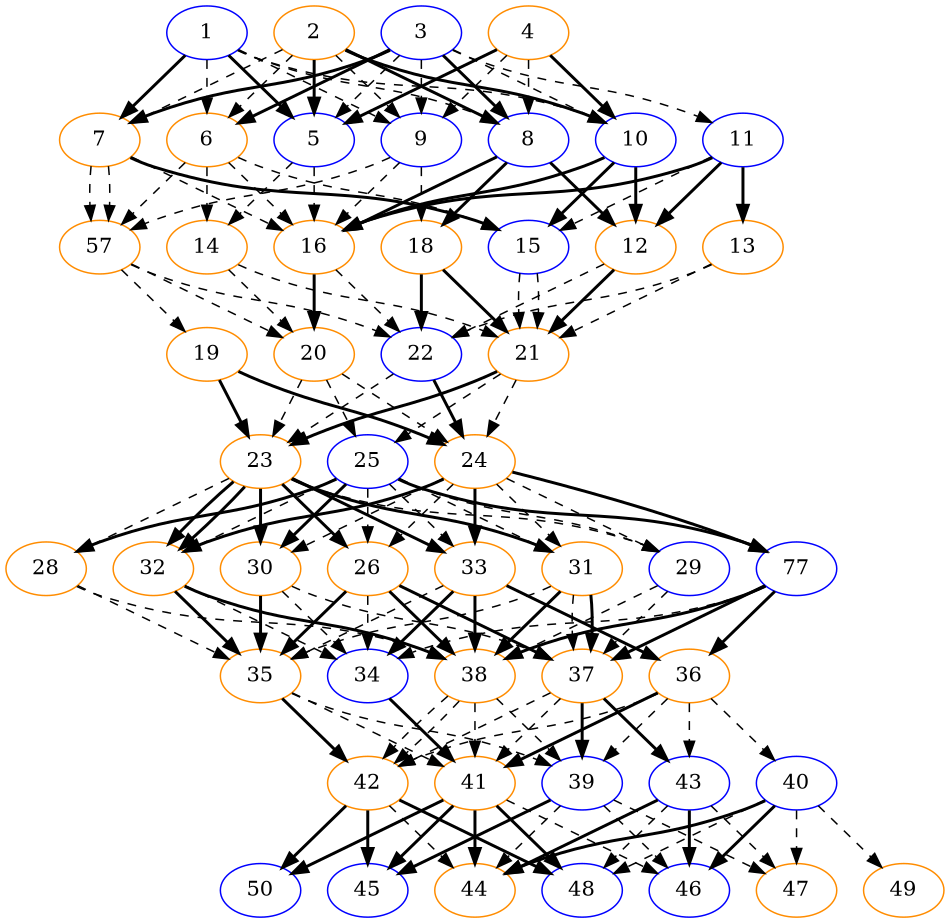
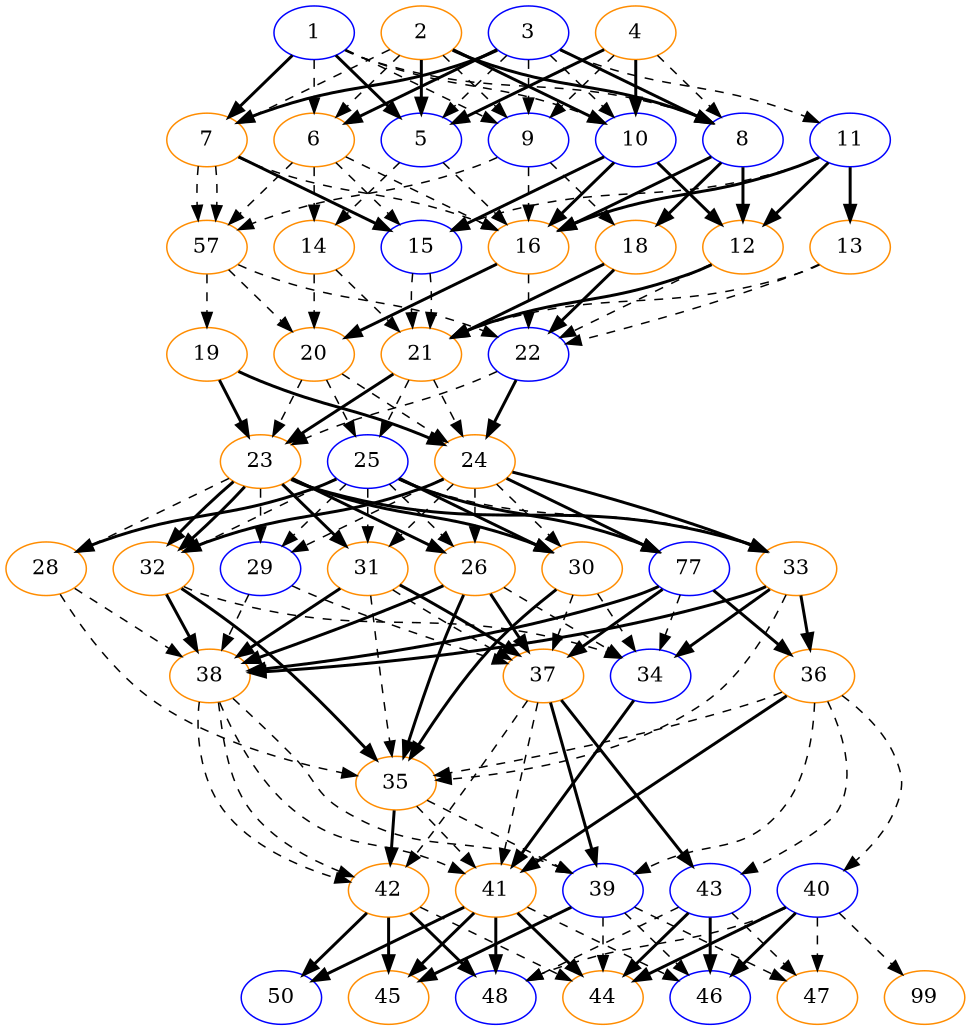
edge "36" -> "42": now "36" -> "35"
node "45": color blue -> darkorange
node "49": label "49" -> "99"
